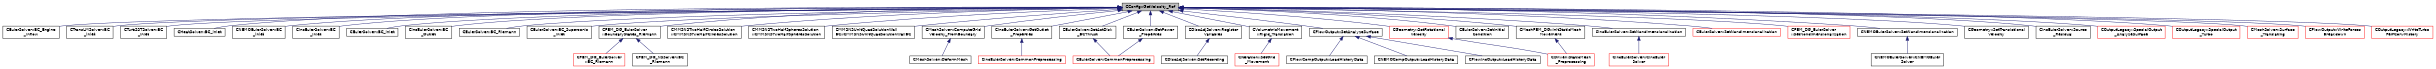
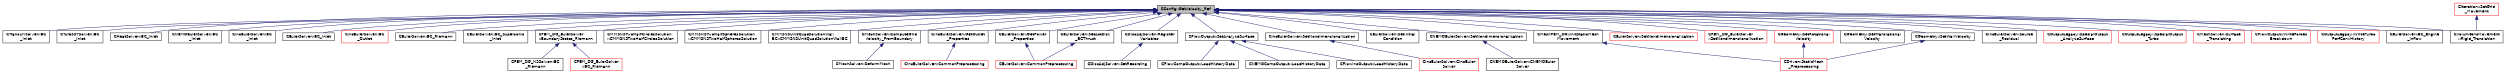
node "CIncEulerSolver::BC _Outlet": color black -> red
node "CGeometry::SetWallVelocity": added
edge "CIteration::SetGrid _Movement" -> "CVolumetricMovement ::Rigid_Translation": reversed
